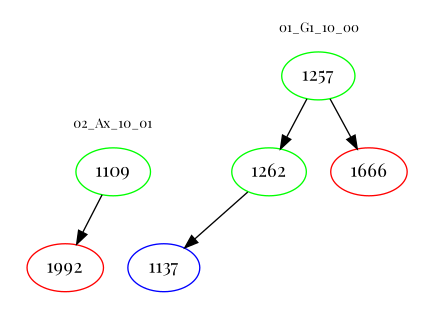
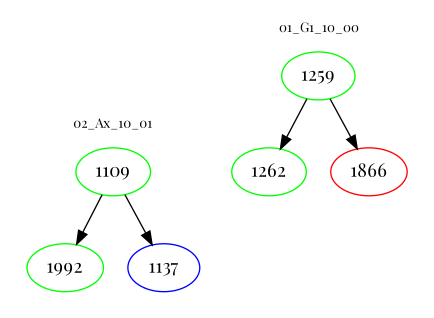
node "1257": label "1257" -> "1259"
node "1666": label "1666" -> "1866"
edge "1262" -> "1137": now "1109" -> "1137"
node "1992": color red -> green
